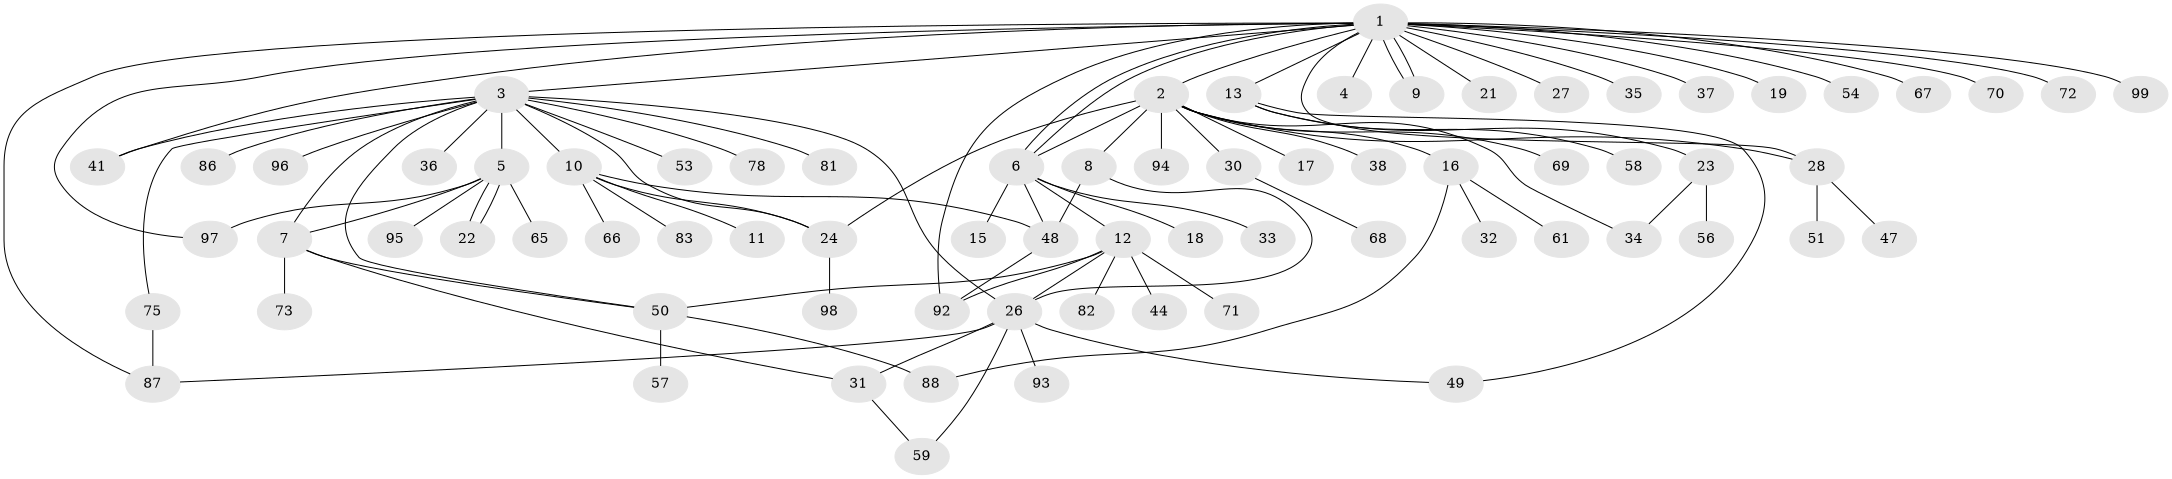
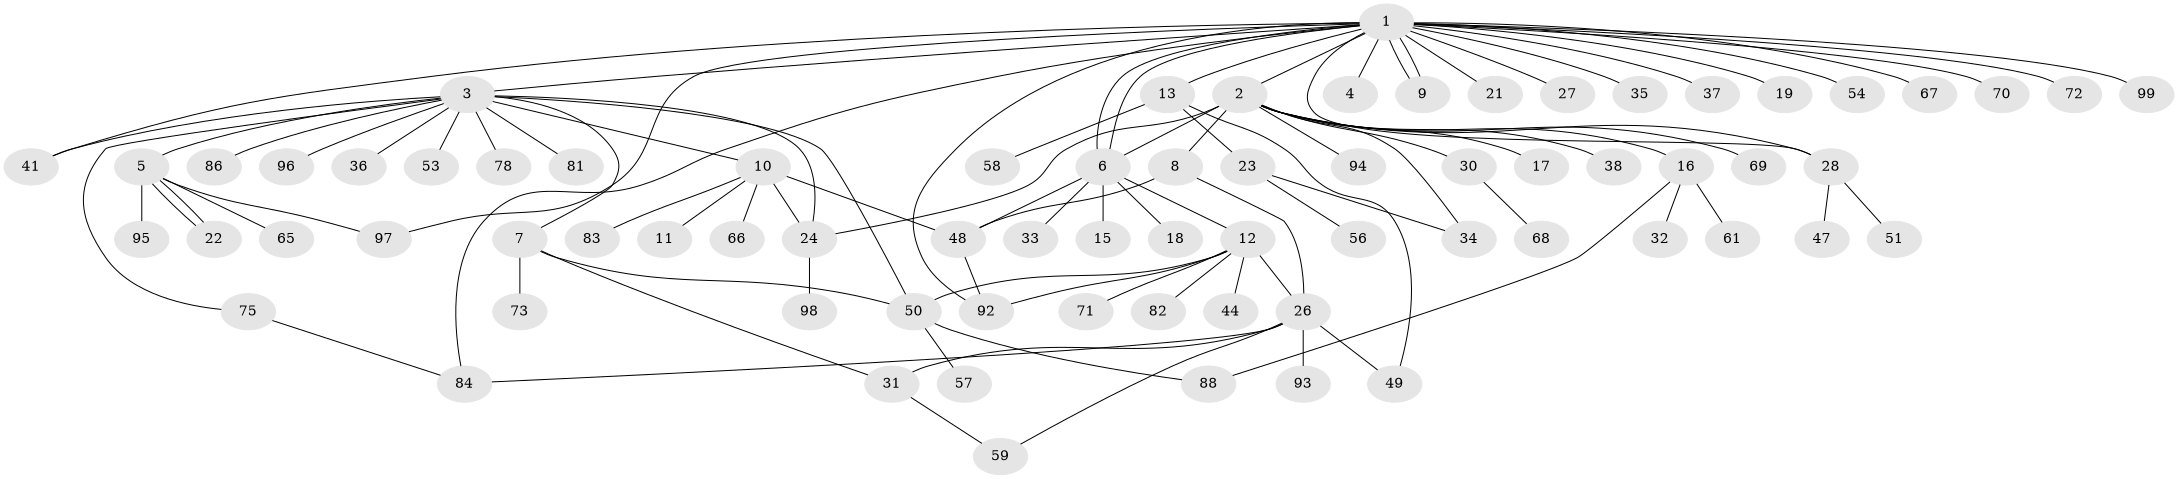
edge "3" -- "26": removed
edge "5" -- "7": removed
node "87": label "87" -> "84"
